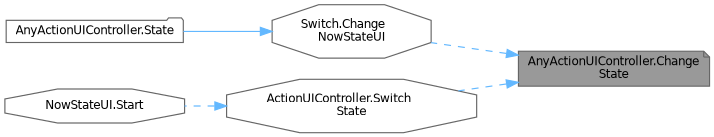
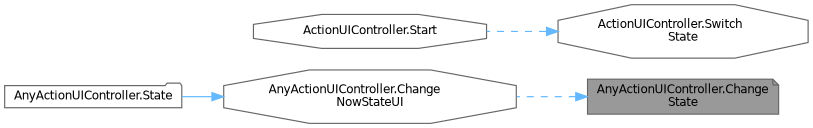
node "Switch.Change NowStateUI": label "Switch.Change NowStateUI" -> "AnyActionUIController.Change NowStateUI"
edge "ActionUIController.Switch State" -> "AnyActionUIController.Change State": removed
node "NowStateUI.Start": label "NowStateUI.Start" -> "ActionUIController.Start"
